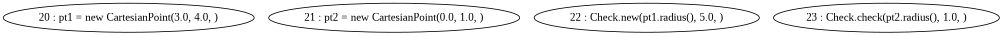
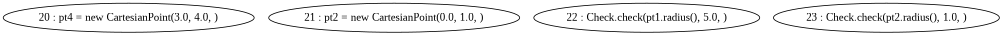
node "20 : pt1 = new CartesianPoint(3.0, 4.0, )": label "20 : pt1 = new CartesianPoint(3.0, 4.0, )" -> "20 : pt4 = new CartesianPoint(3.0, 4.0, )"
node "22 : Check.new(pt1.radius(), 5.0, )": label "22 : Check.new(pt1.radius(), 5.0, )" -> "22 : Check.check(pt1.radius(), 5.0, )"
